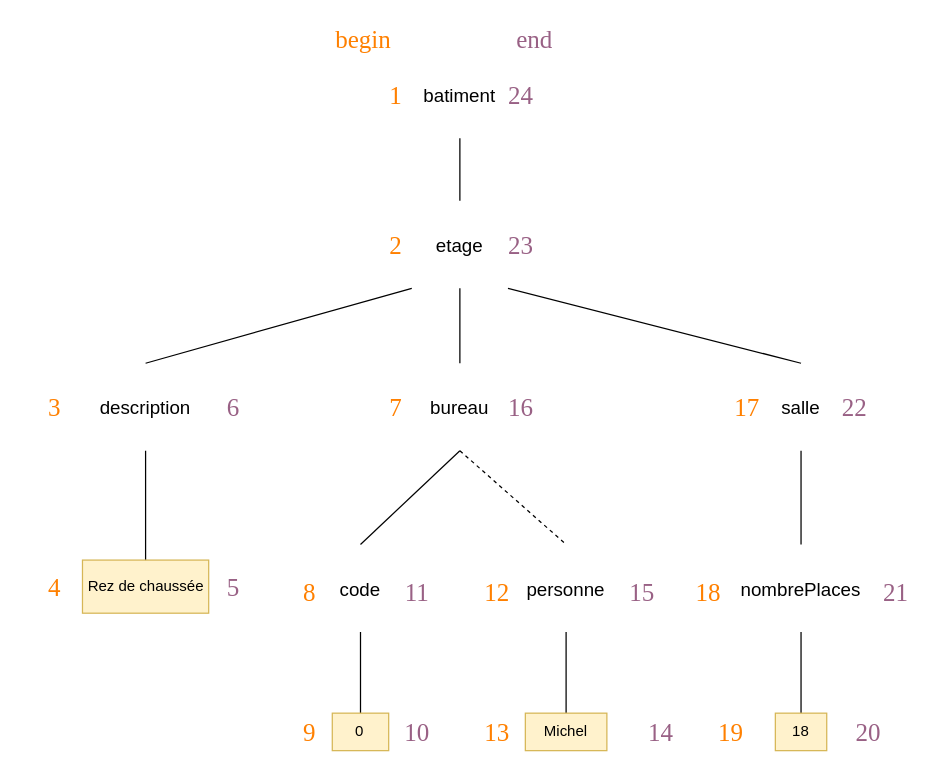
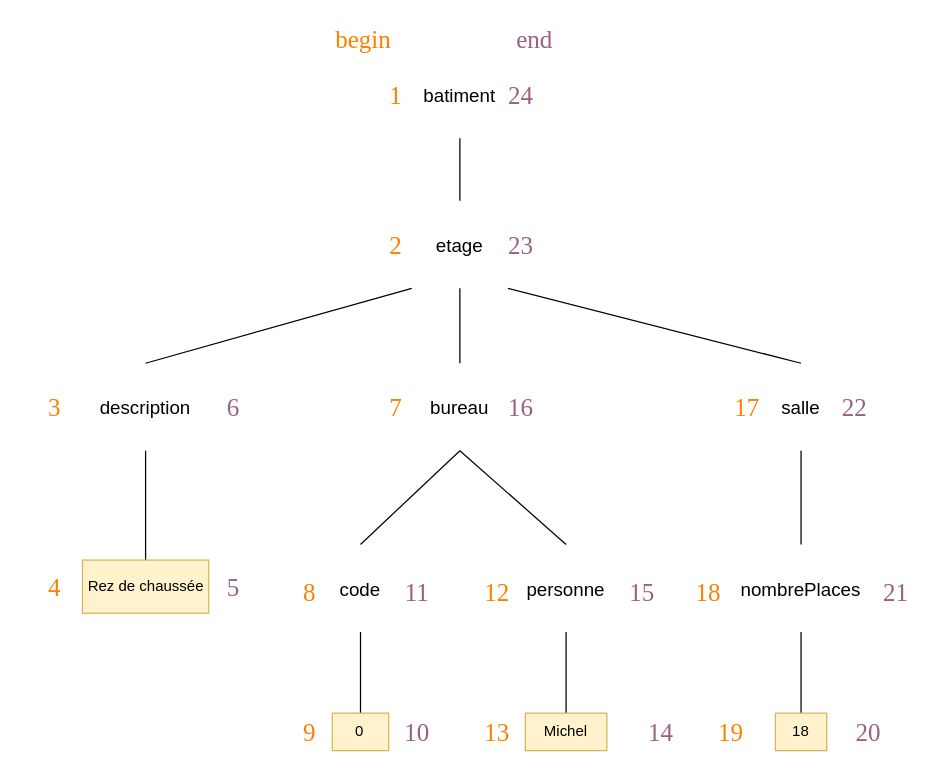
edge "bureau" -- "personne": style dashed -> solid
